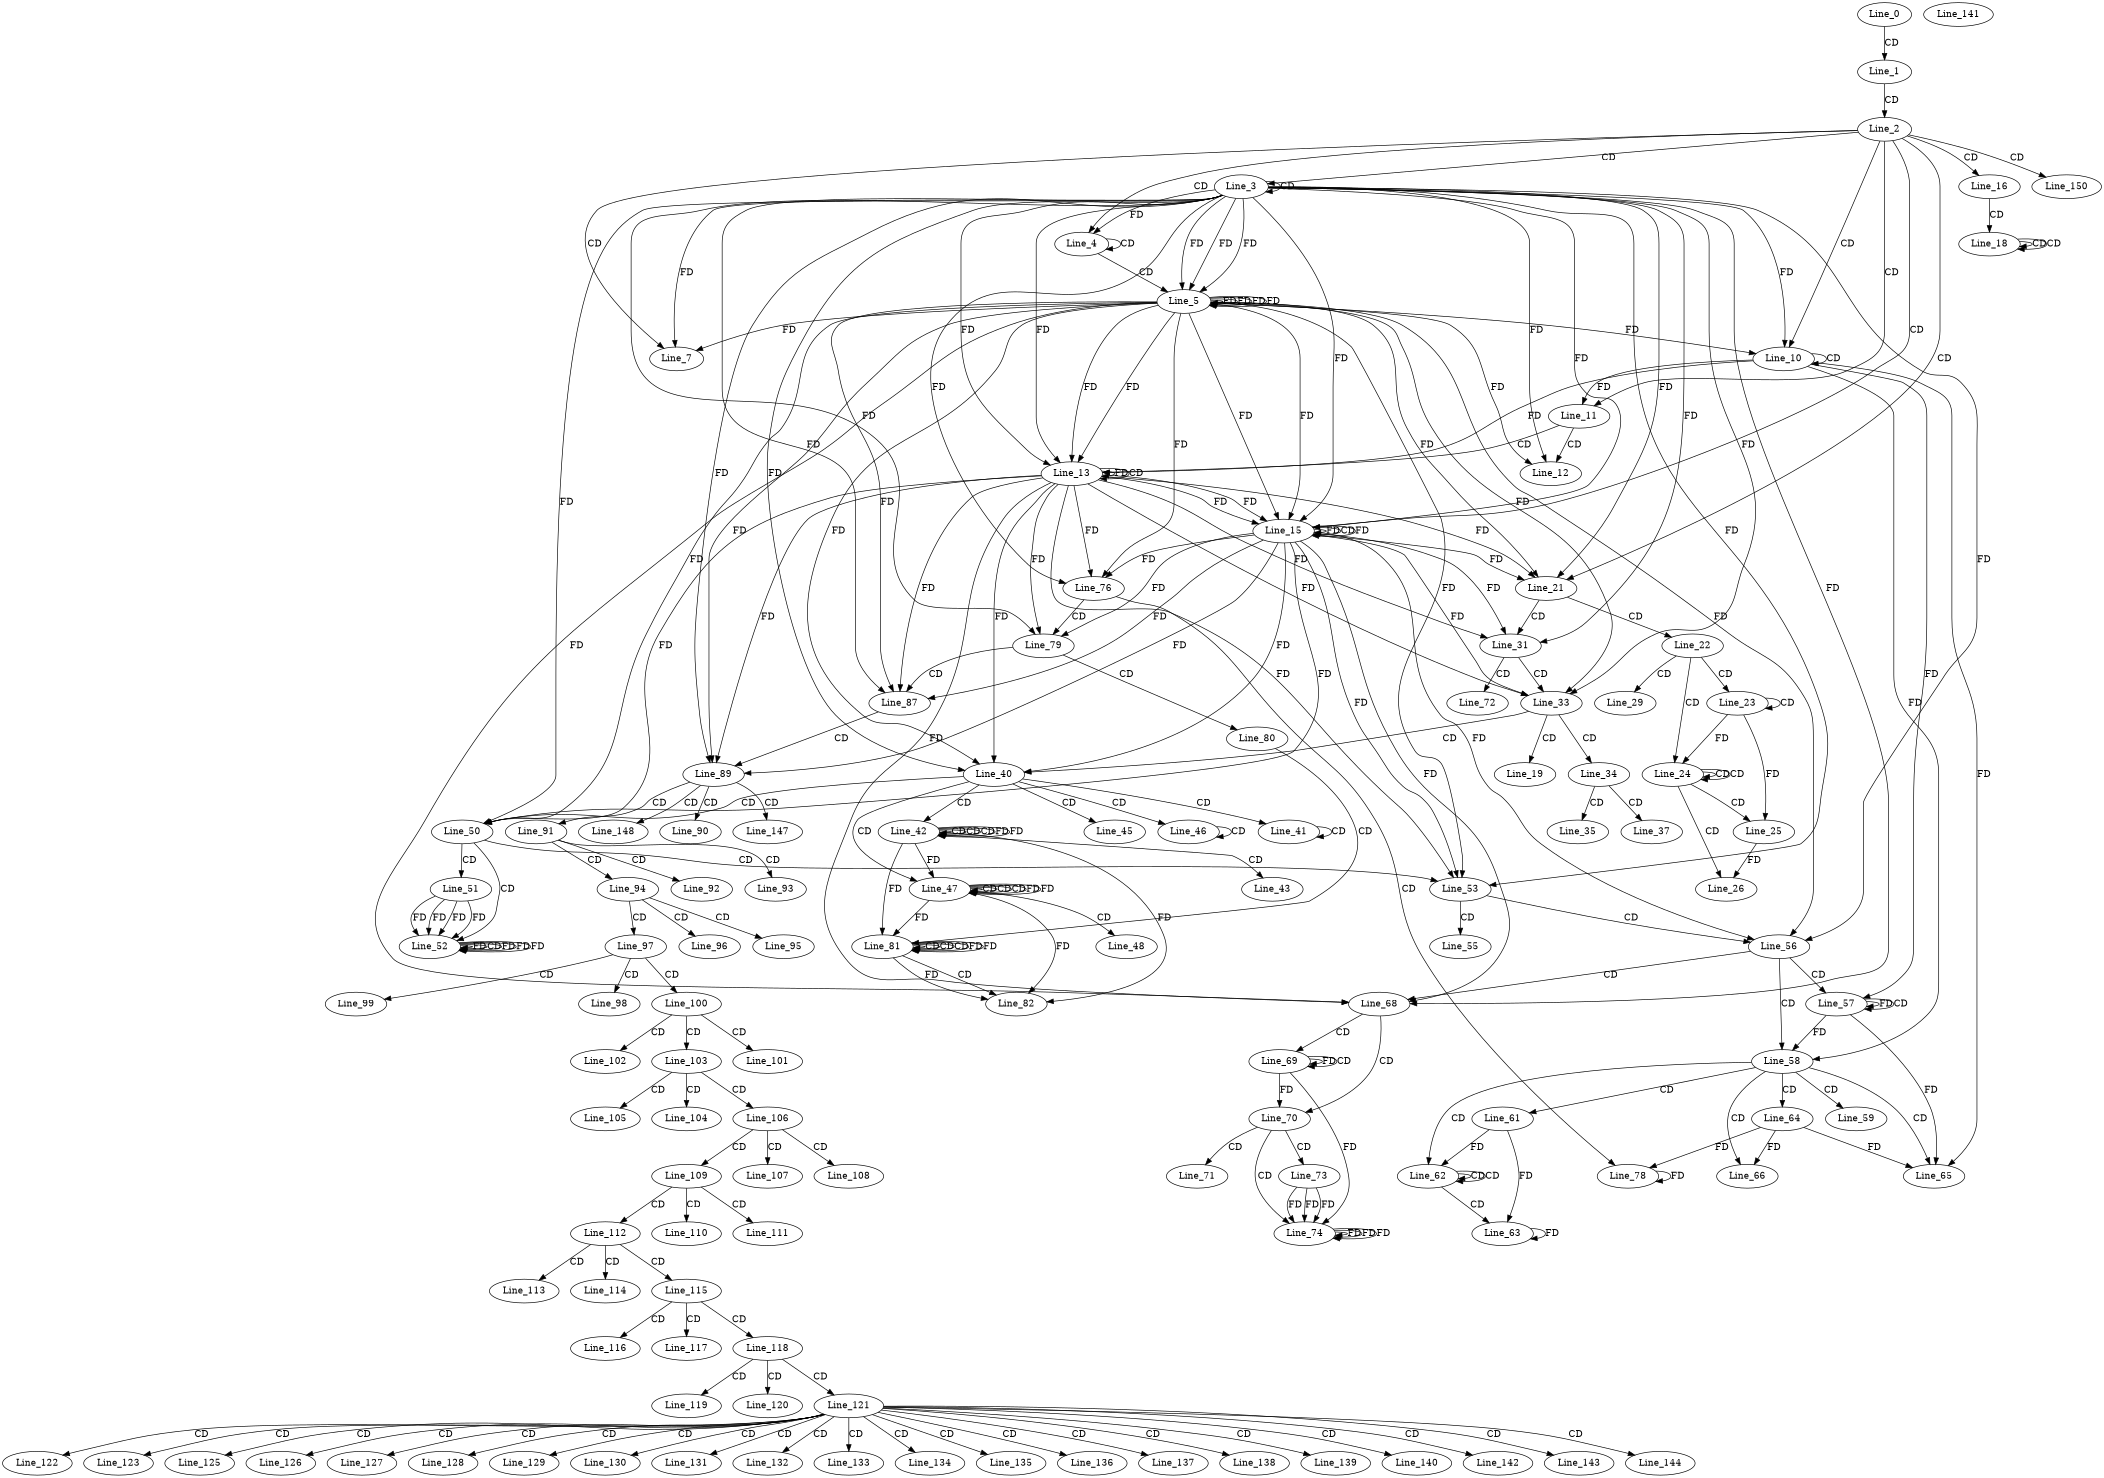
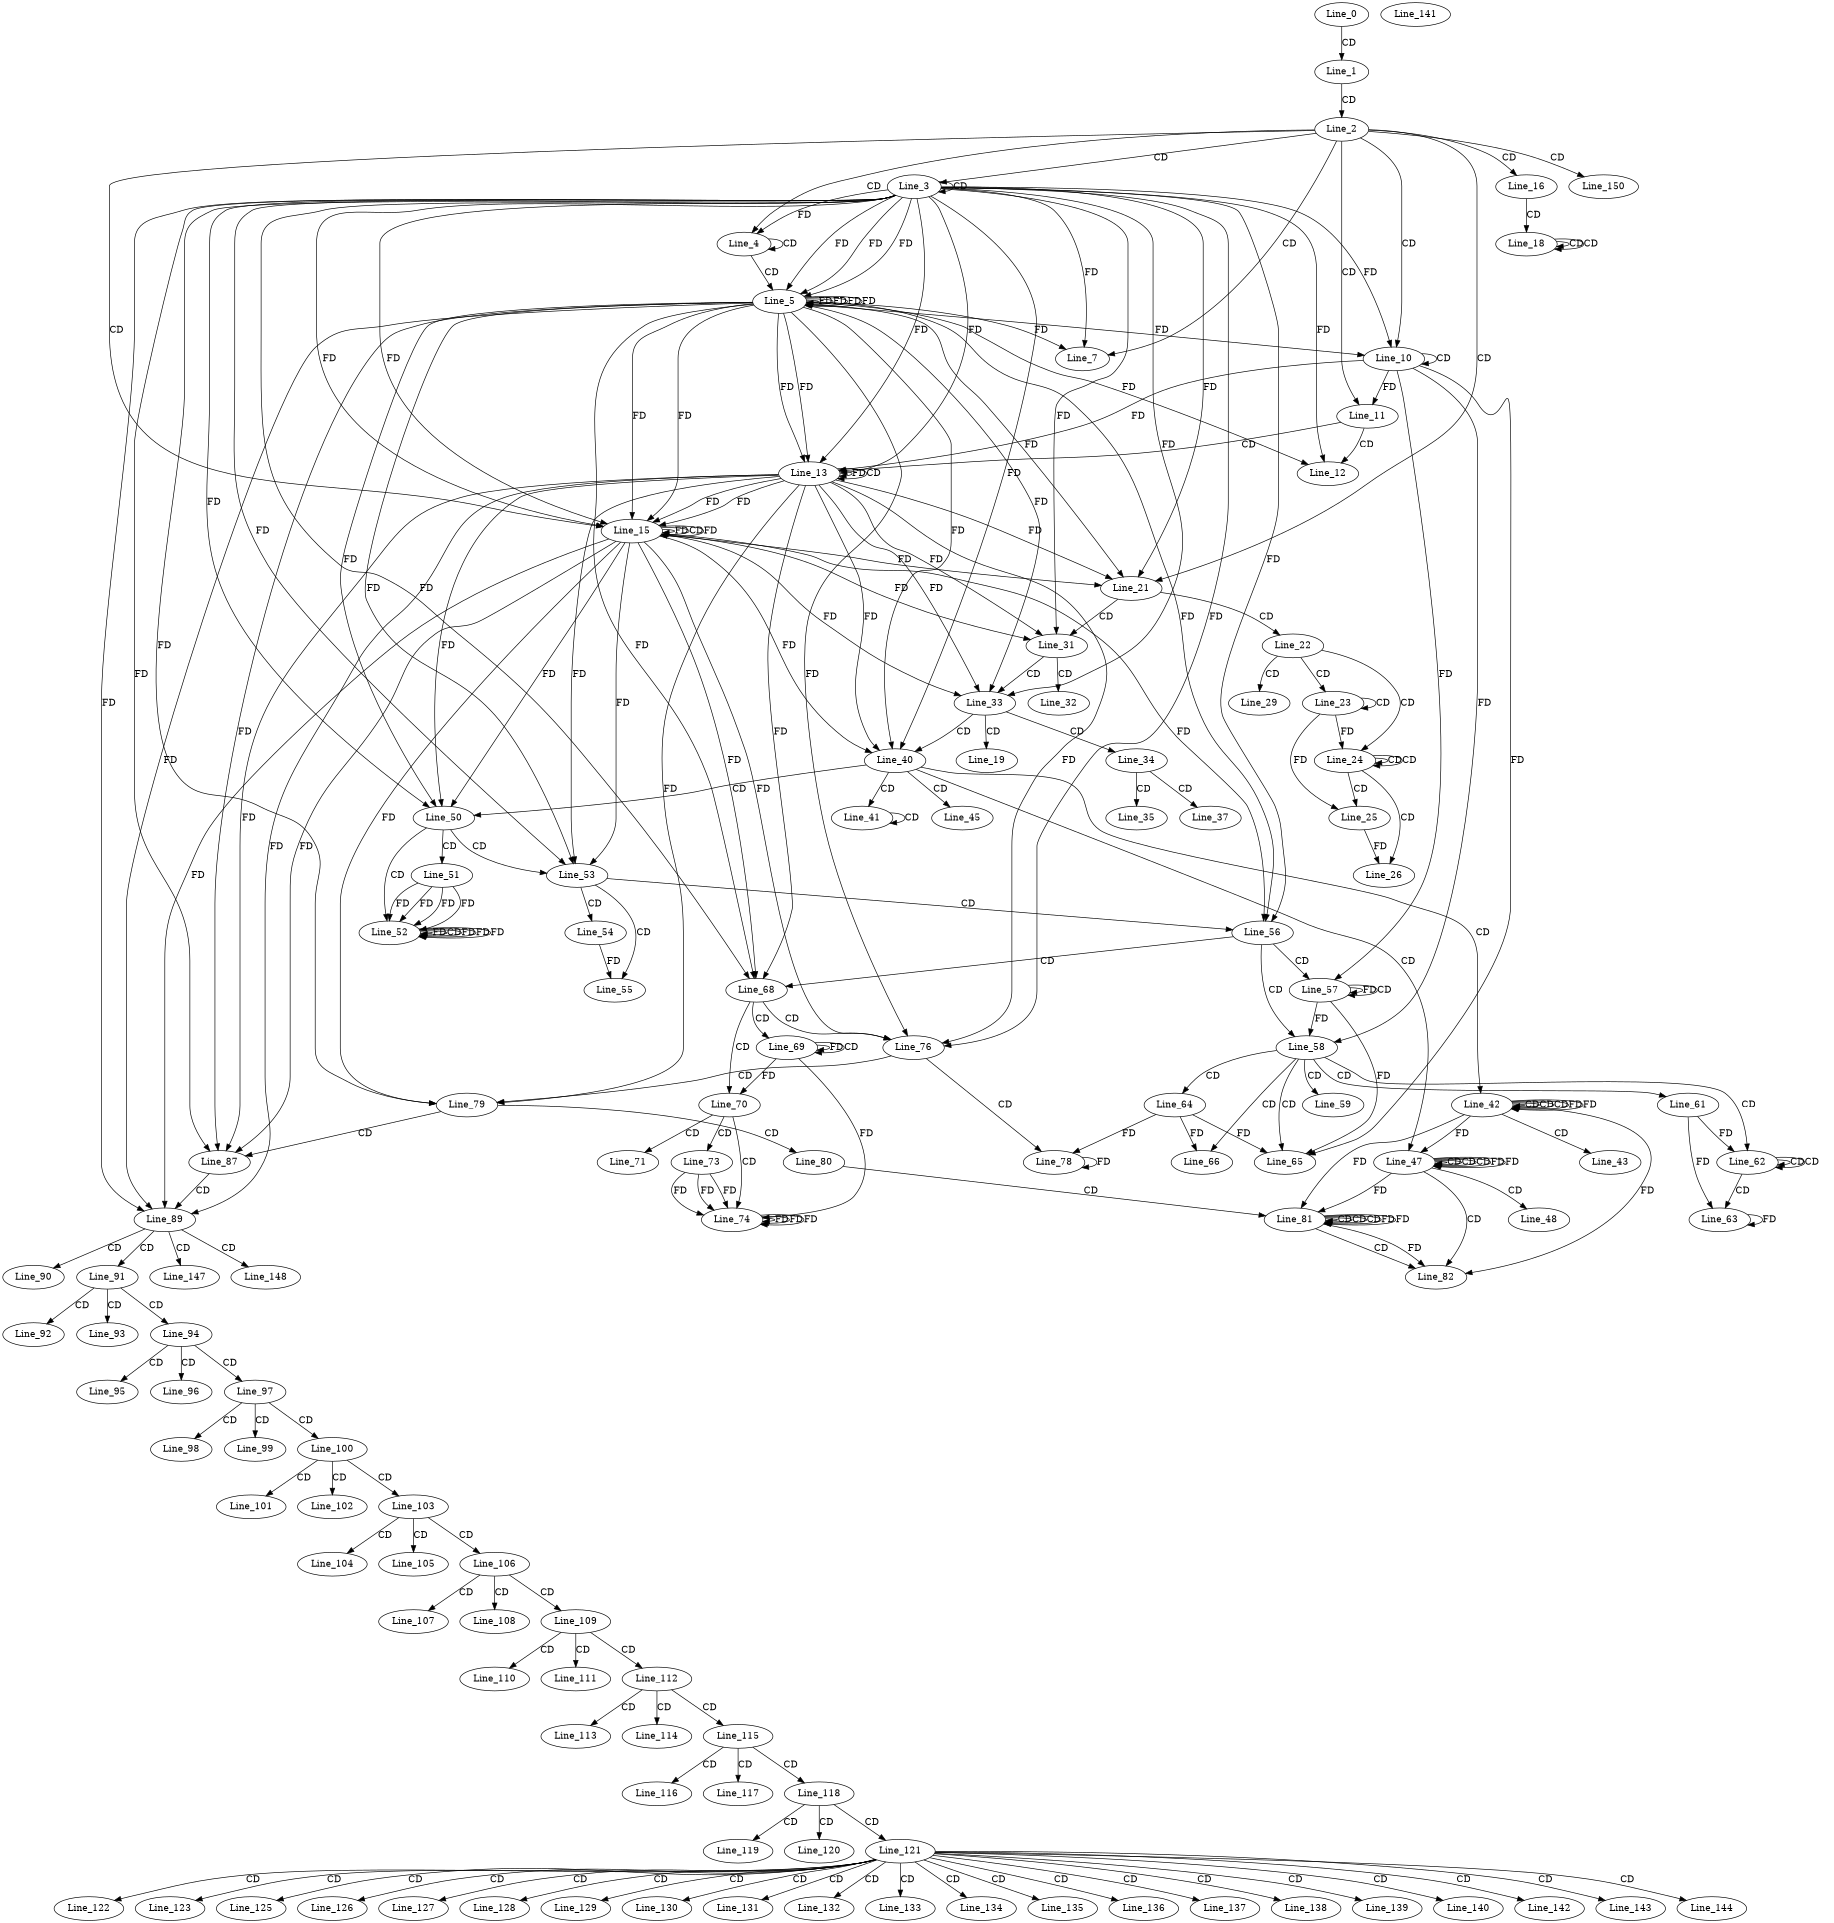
node "Line_72": label "Line_72" -> "Line_32"
node "Line_46": removed
node "Line_54": added
edge "Line_47" -> "Line_82": label "FD" -> "CD"
edge "Line_68" -> "Line_76": added, label "CD"
